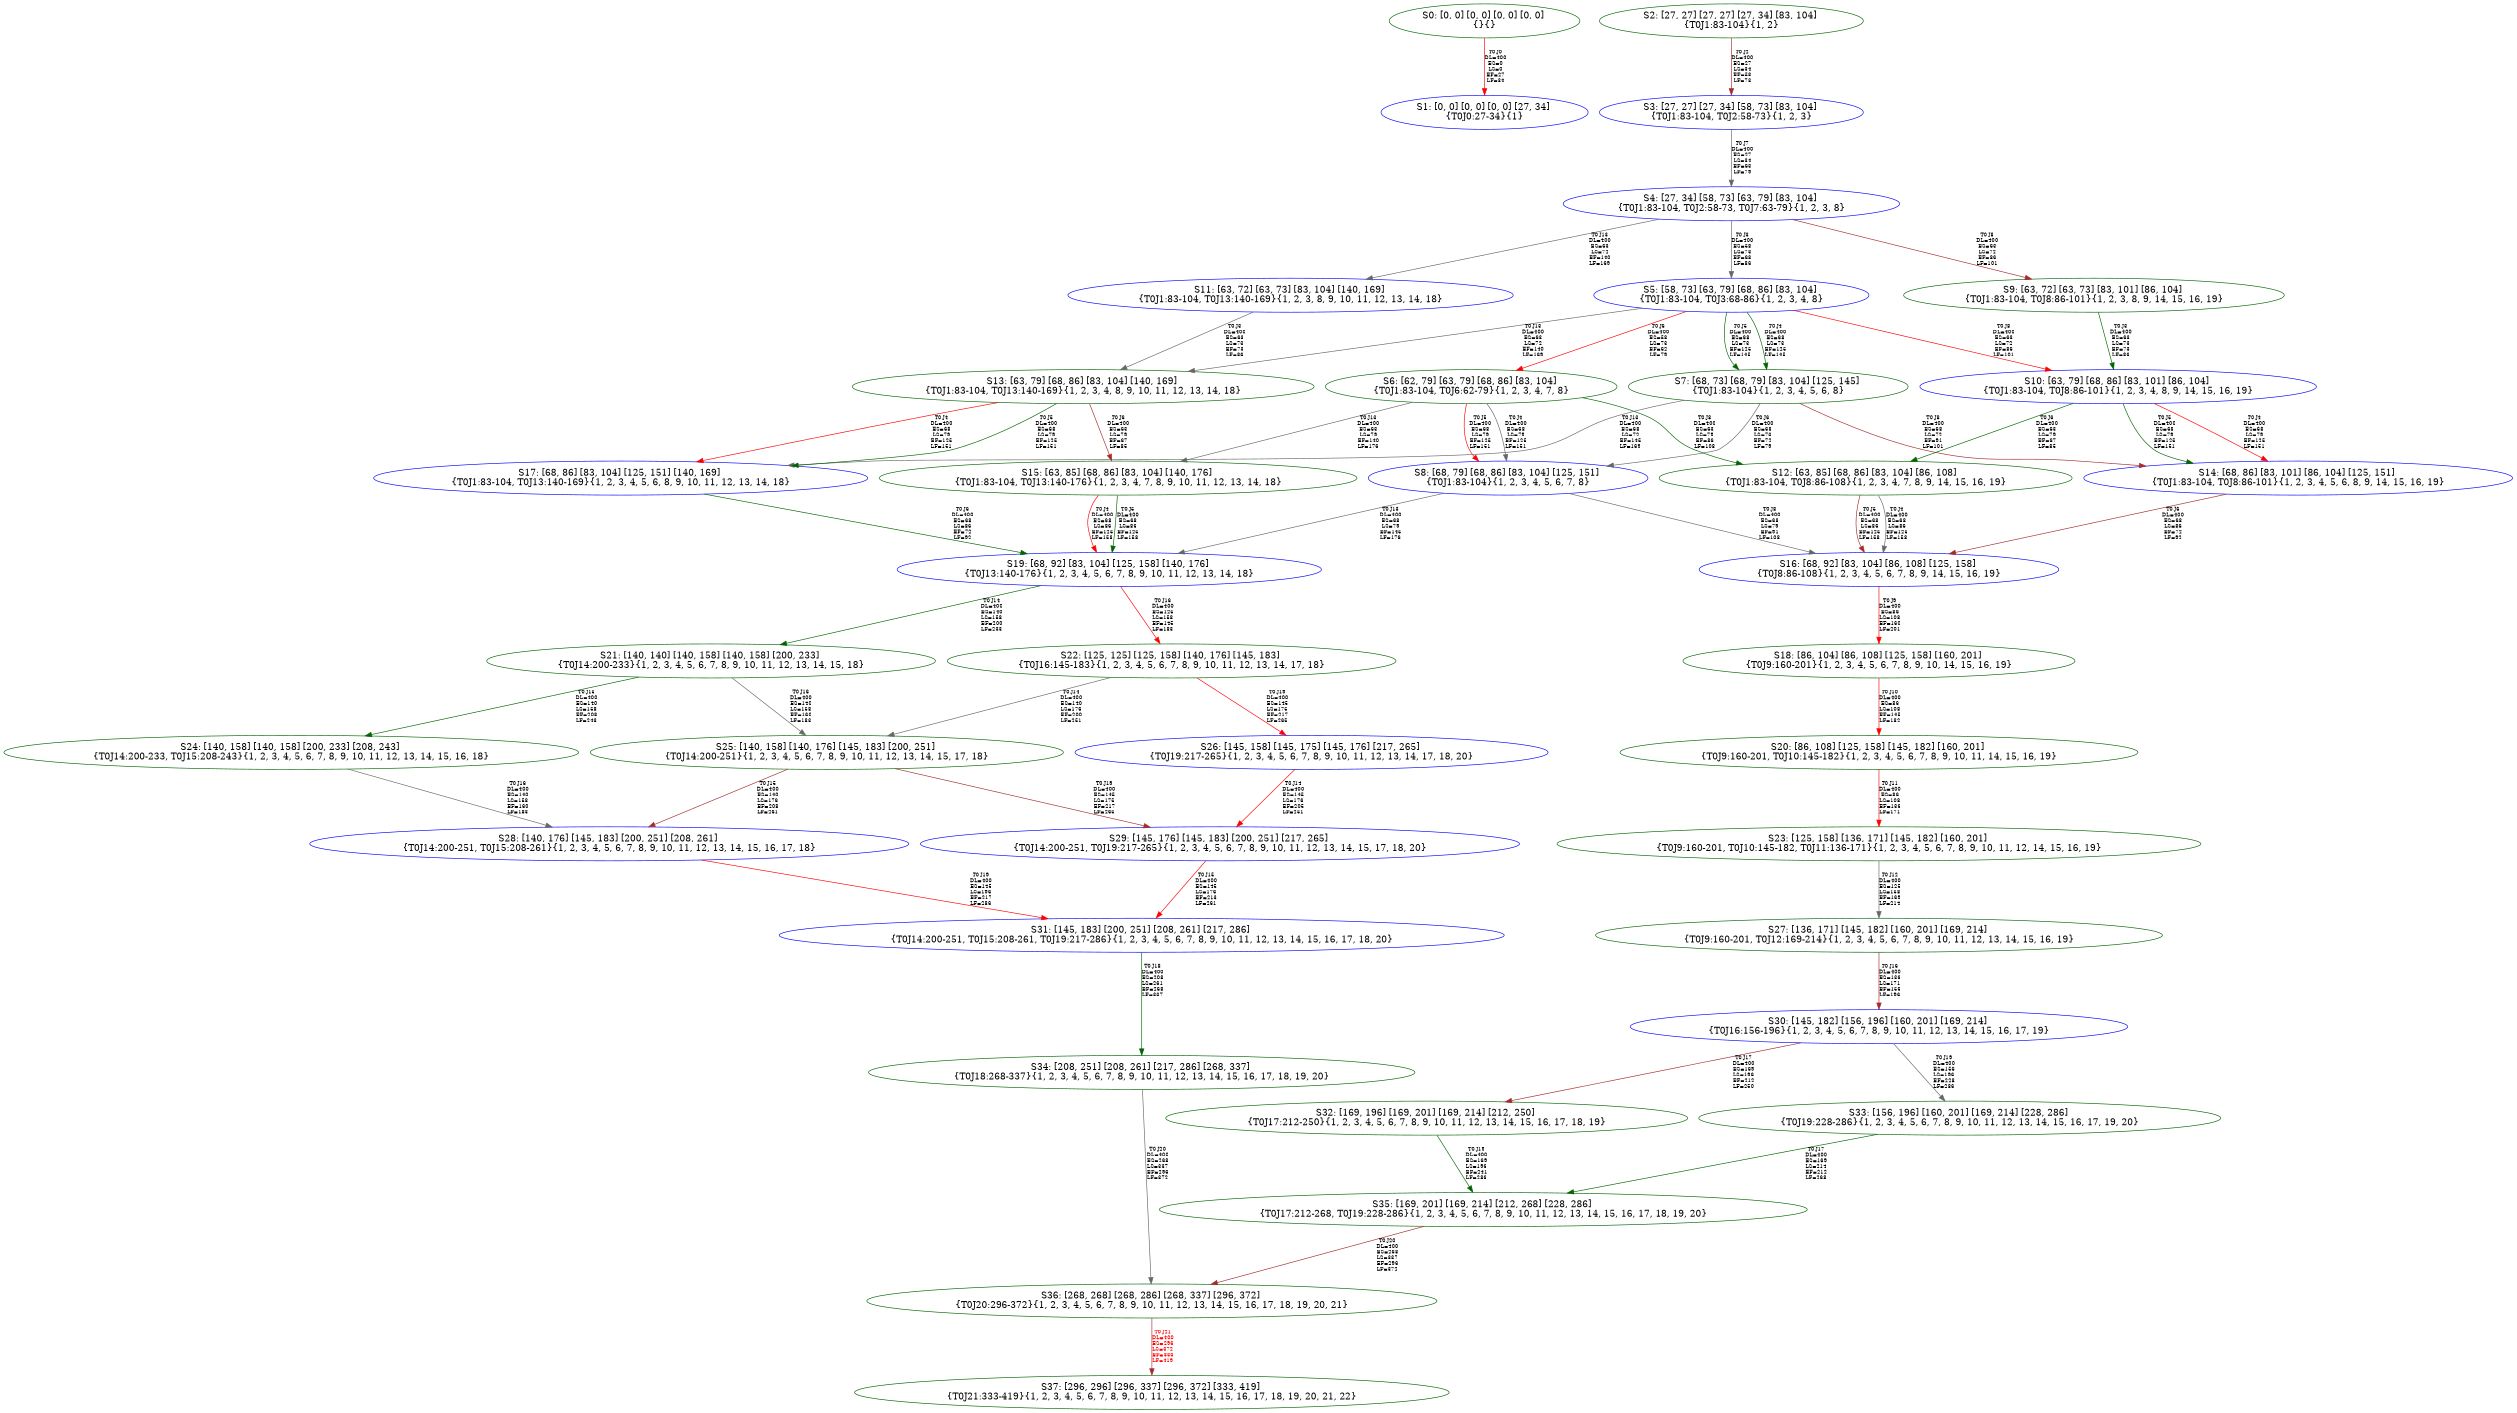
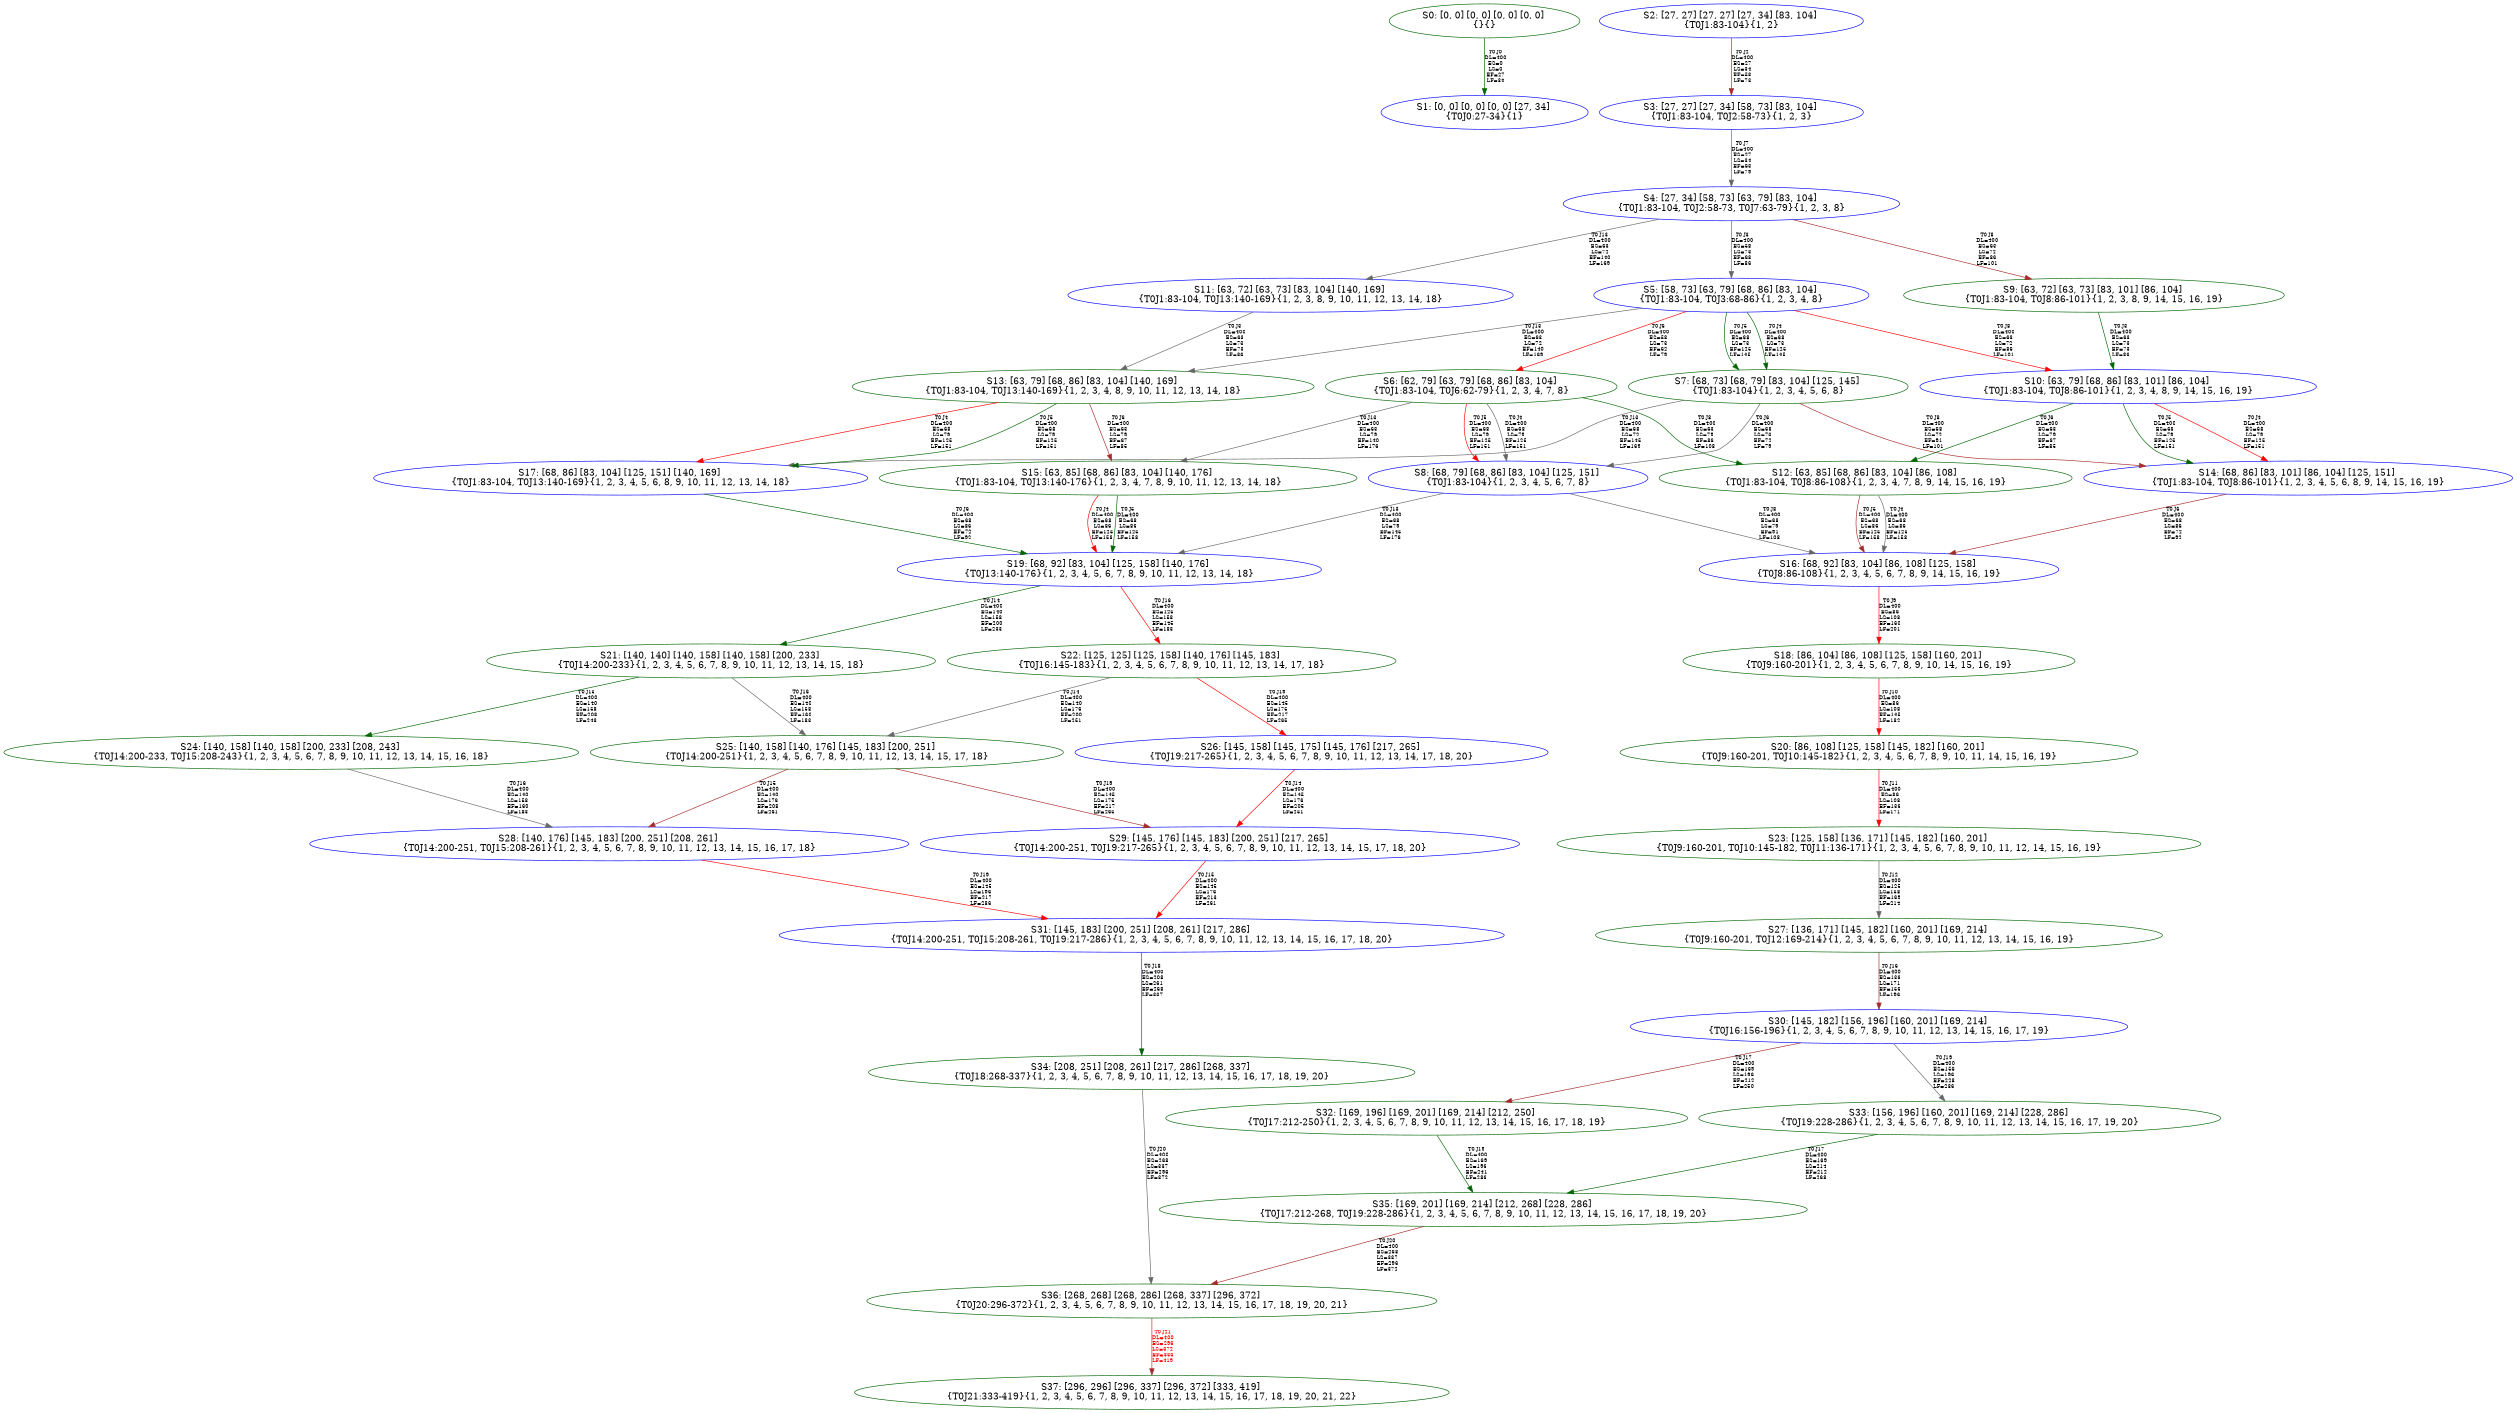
node "S2: [27, 27] [27, 27] [27, 34] [83, 104] {T0J1:83-104}{1, 2}": color darkgreen -> blue
edge "S0: [0, 0] [0, 0] [0, 0] [0, 0] {}{}" -> "S1: [0, 0] [0, 0] [0, 0] [27, 34] {T0J0:27-34}{1}": color red -> darkgreen
